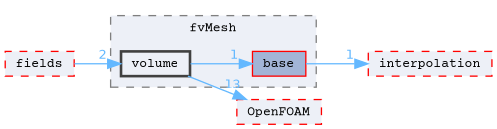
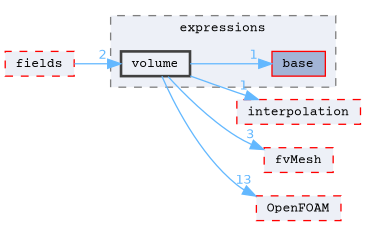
cluster "fvMesh": label "fvMesh" -> "expressions"
edge "base" -> "interpolation": now "volume" -> "interpolation"
node "fvMesh": added
